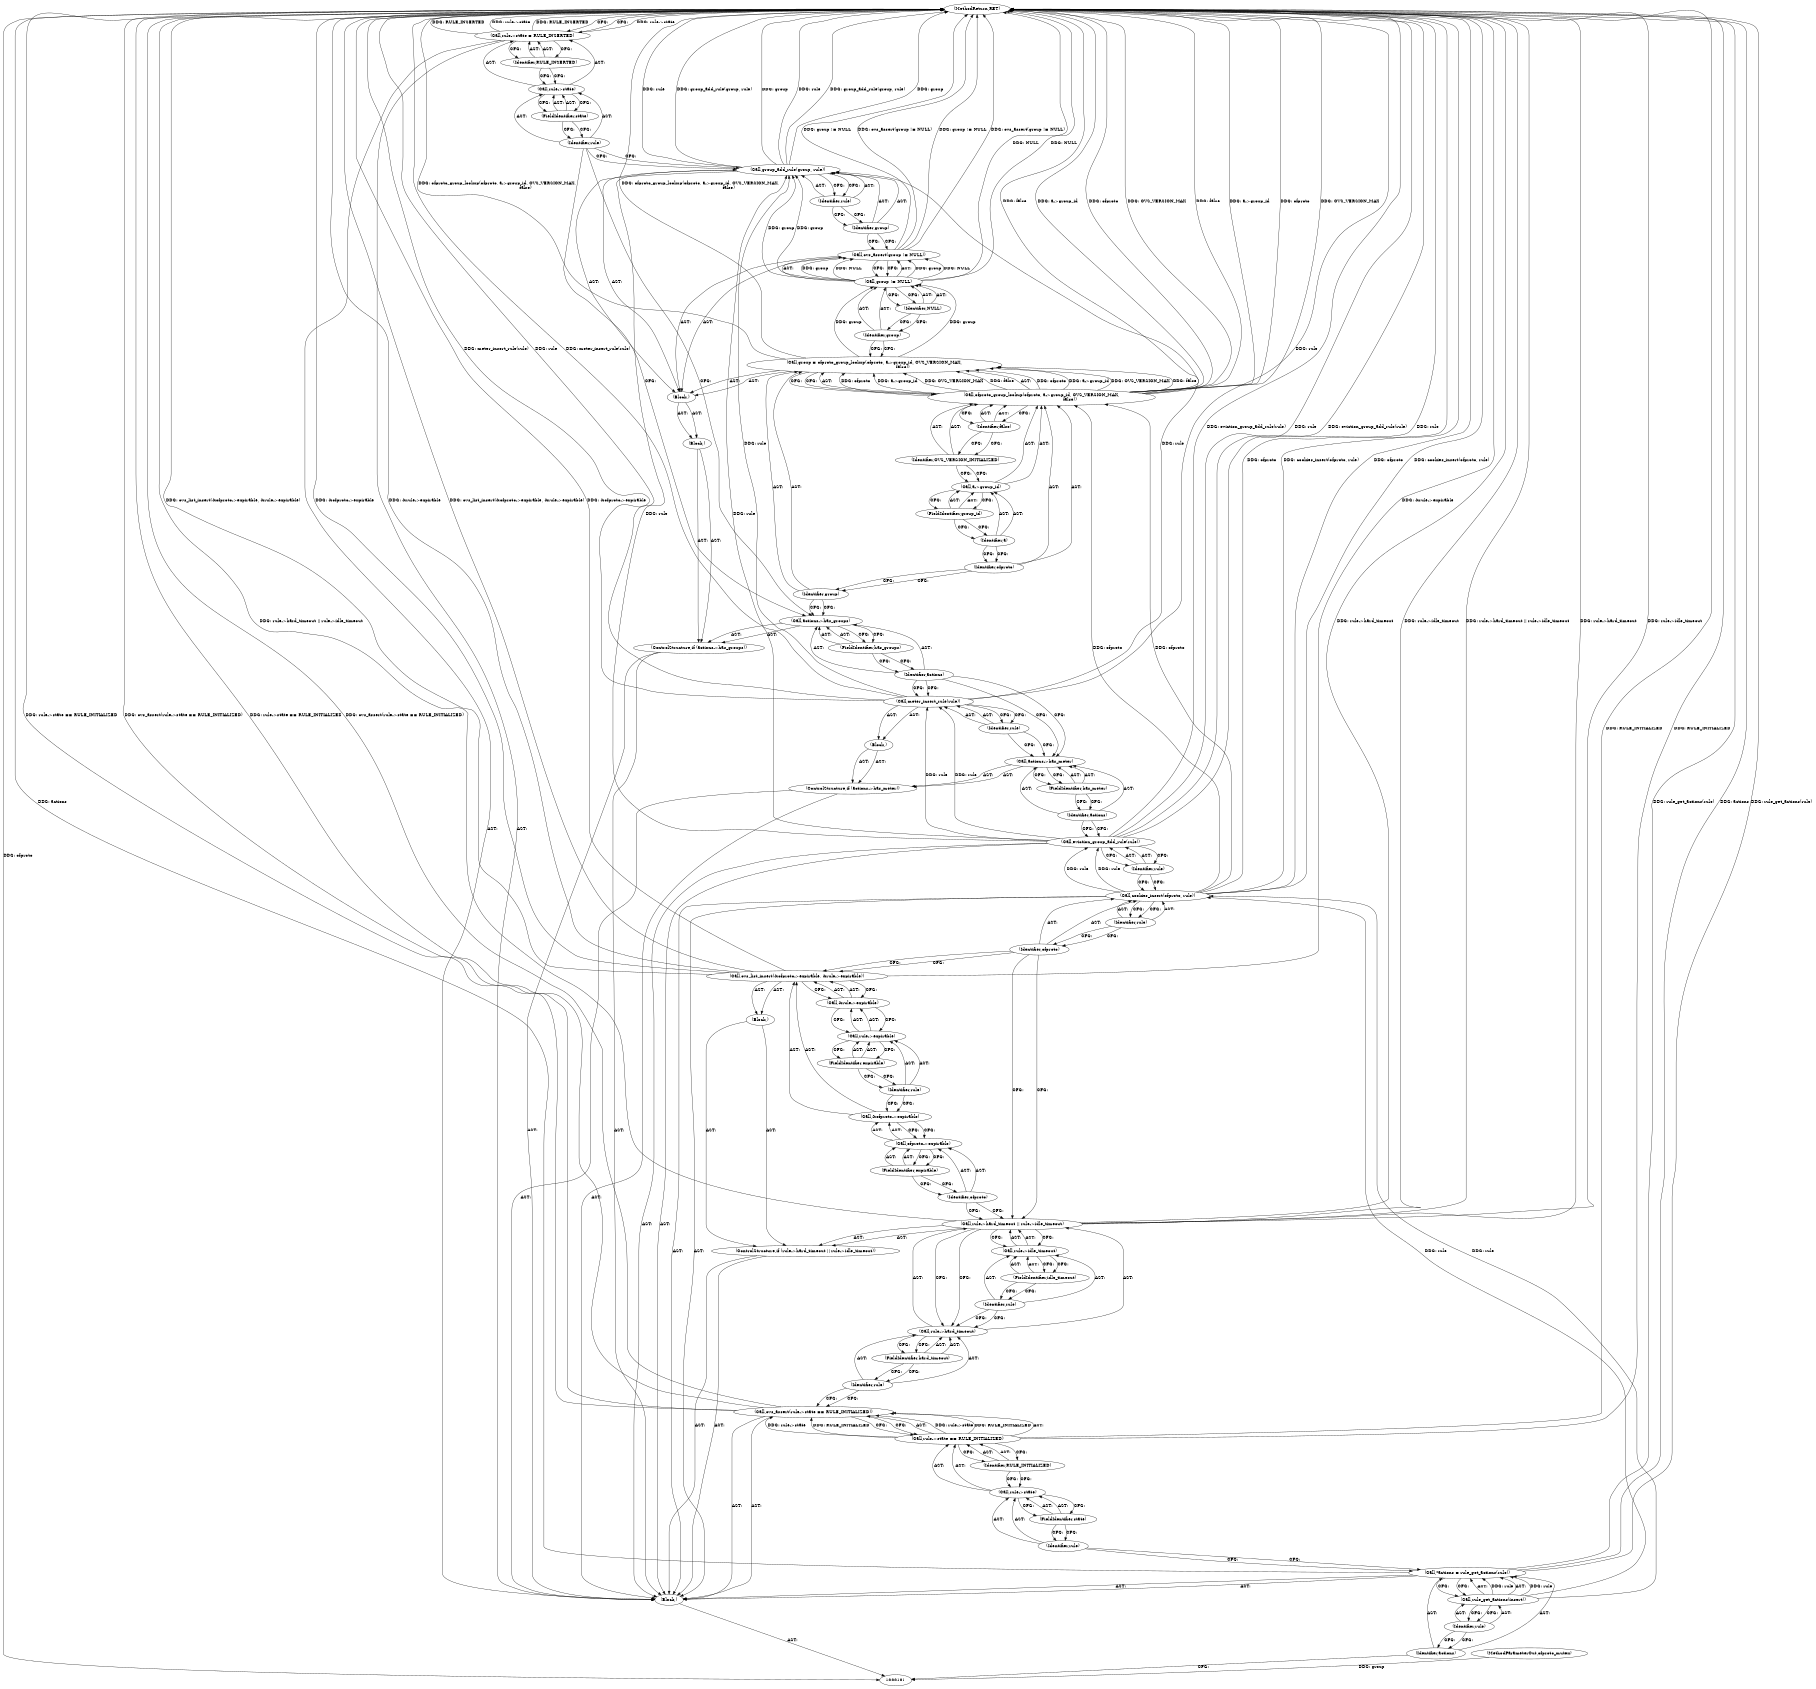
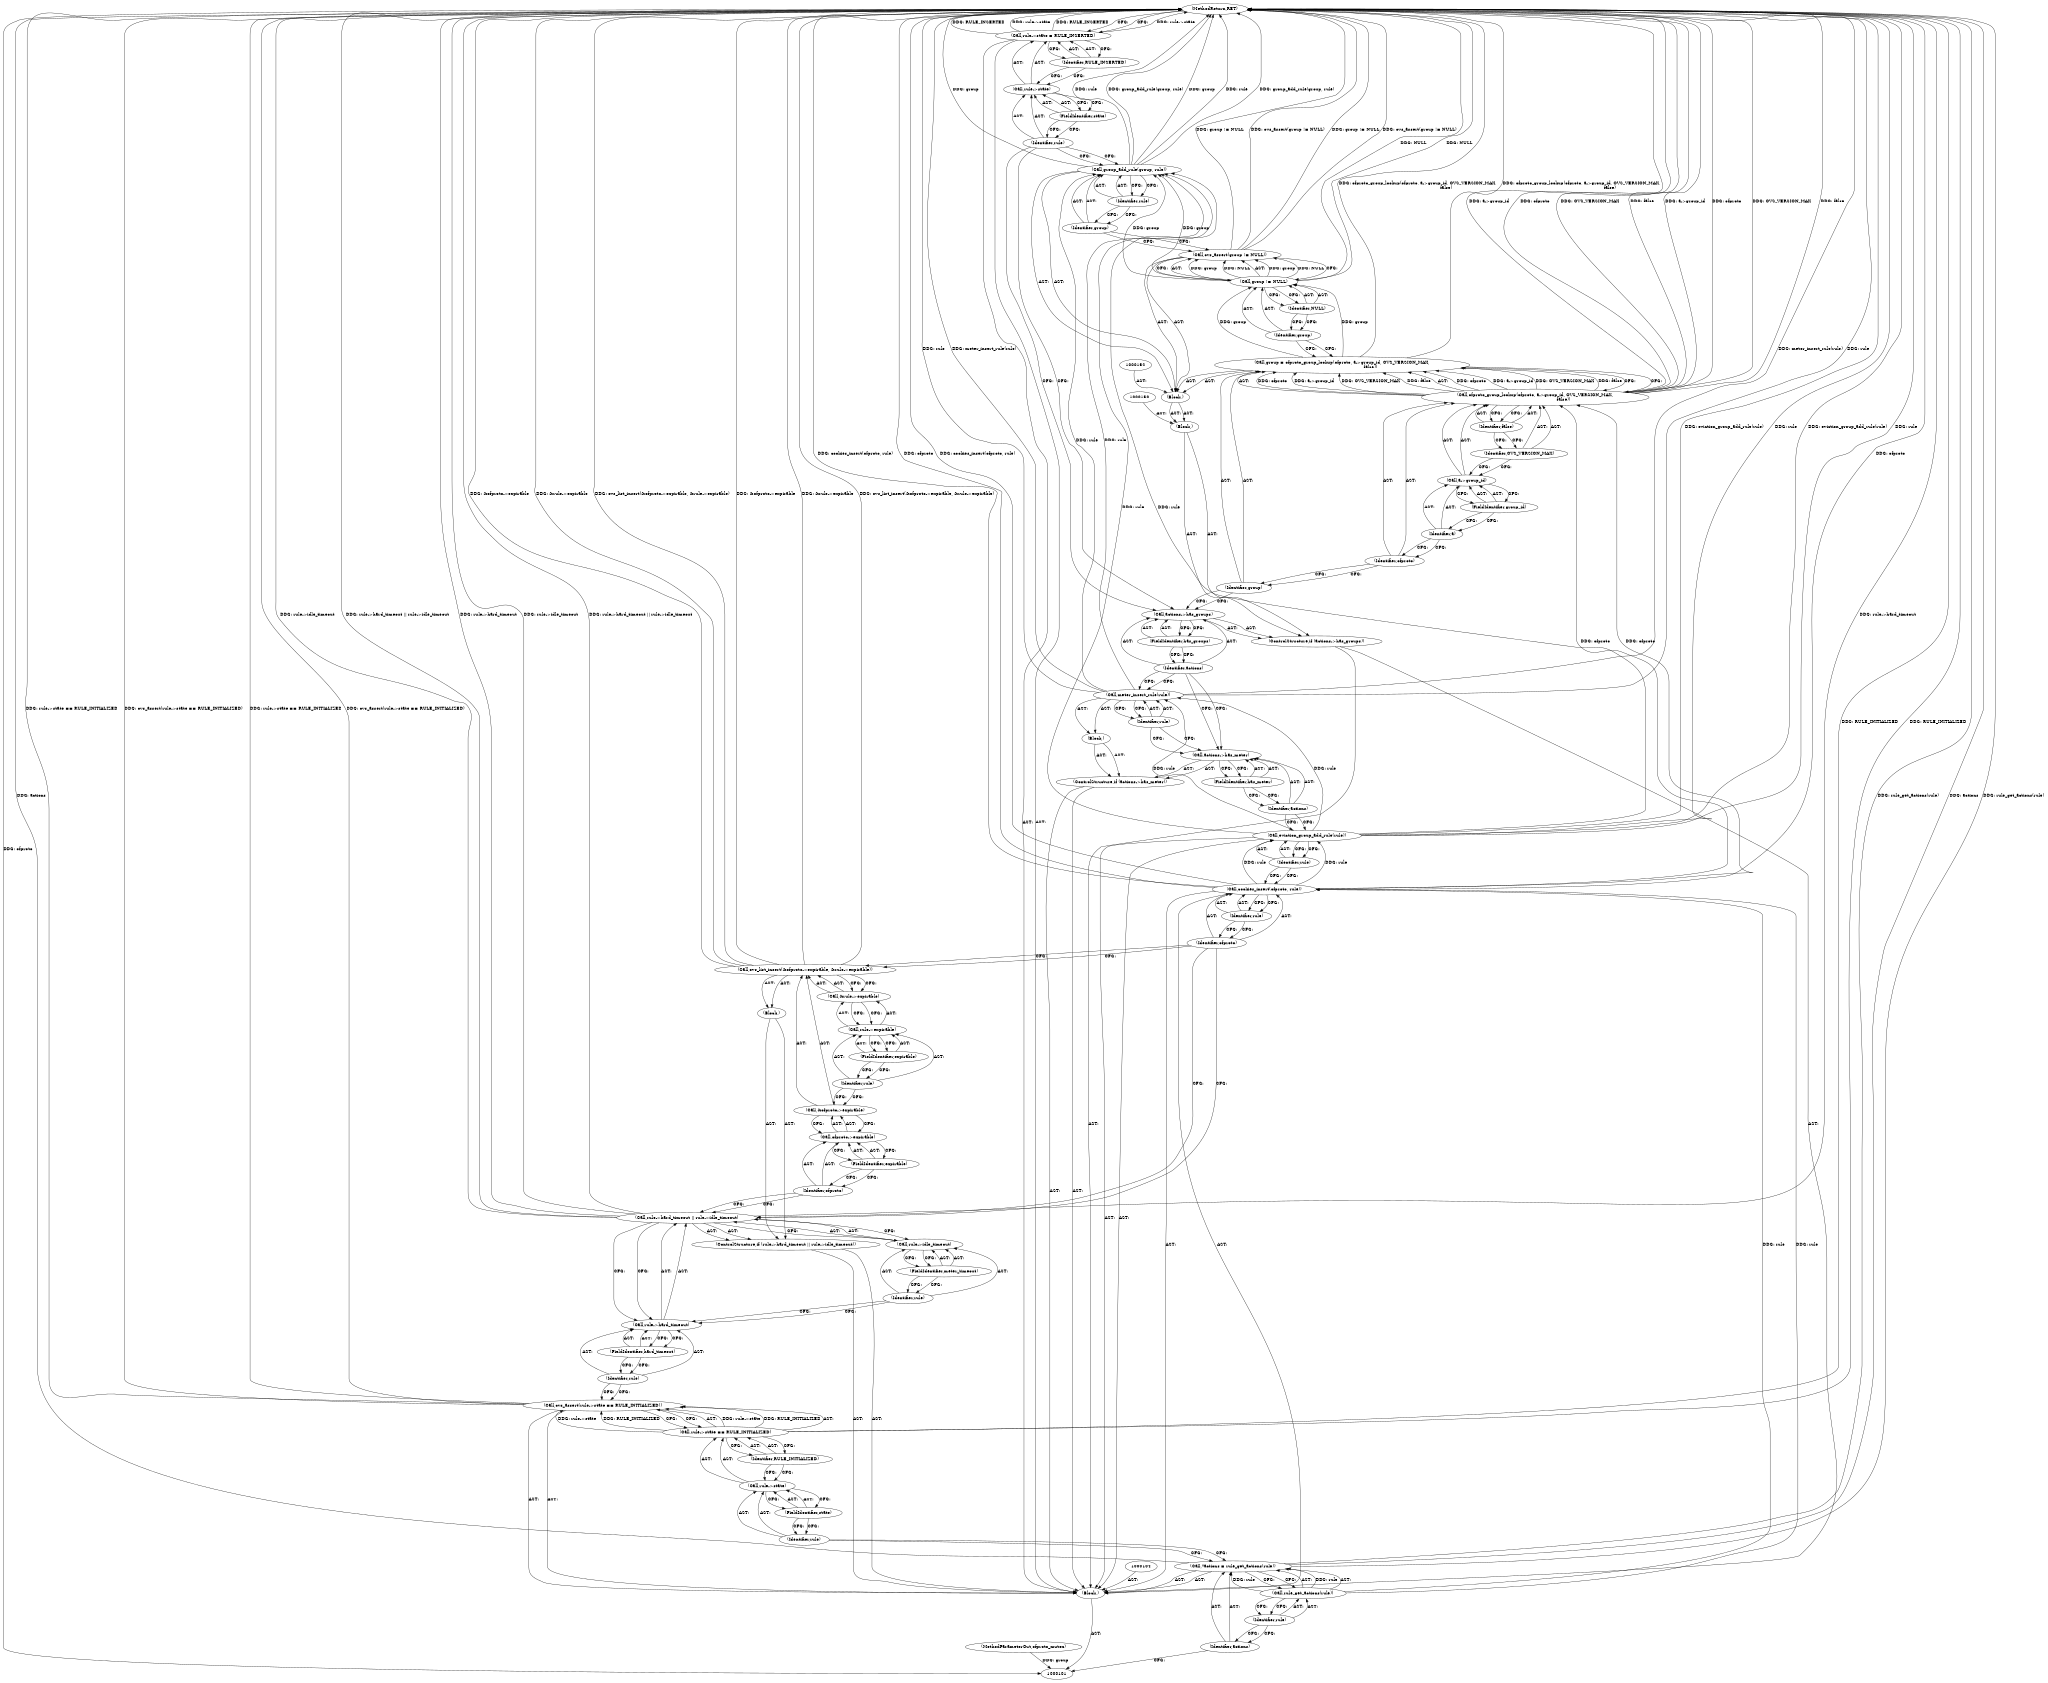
node "1000152": added
node "1000150": added
node "(Identifier,OVS_VERSION_INITIALIZED)": label "(Identifier,OVS_VERSION_INITIALIZED)" -> "(Identifier,OVS_VERSION_MAX)"
node "(FieldIdentifier,idle_timeout)": label "(FieldIdentifier,idle_timeout)" -> "(FieldIdentifier,meter_timeout)"
node "1000104": added
node "(Call,rule_get_actions(insert))": label "(Call,rule_get_actions(insert))" -> "(Call,rule_get_actions(rule))"
